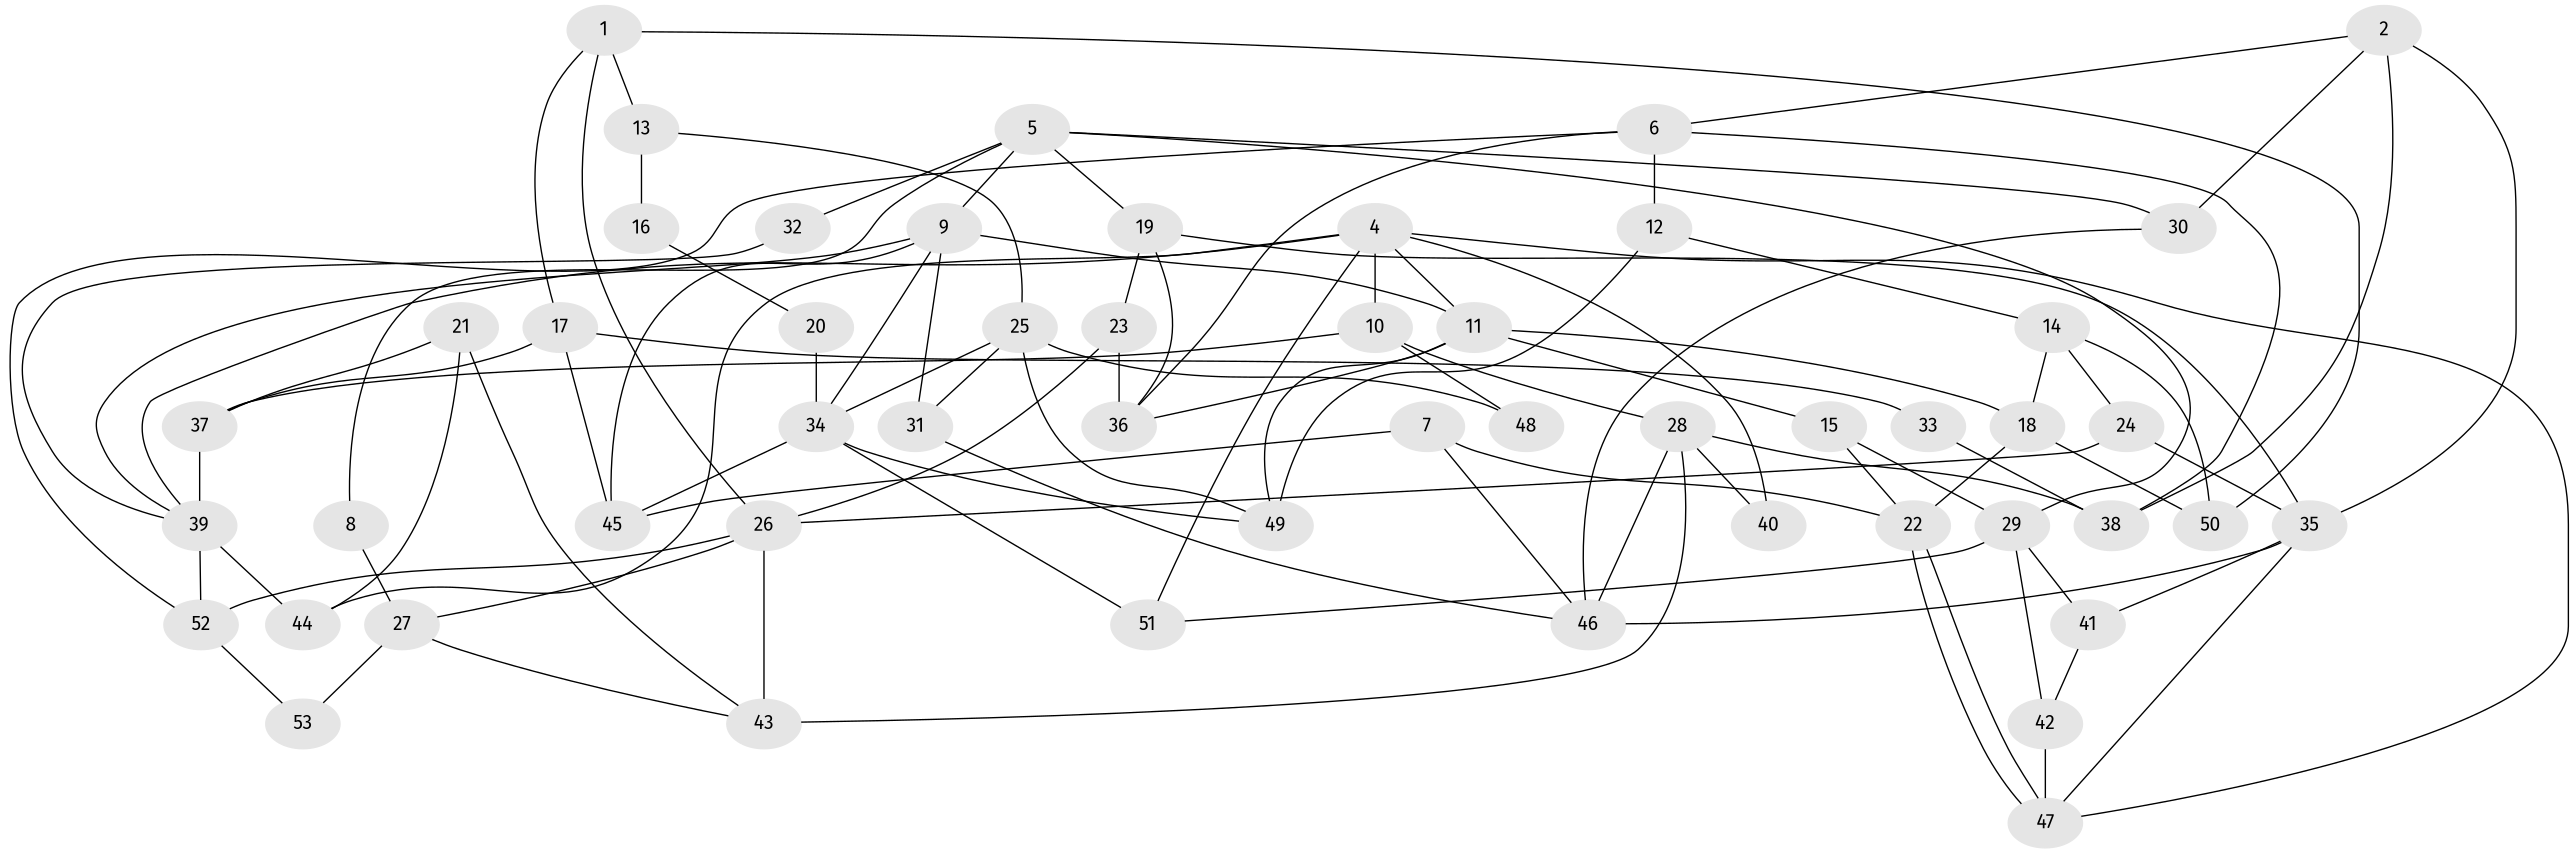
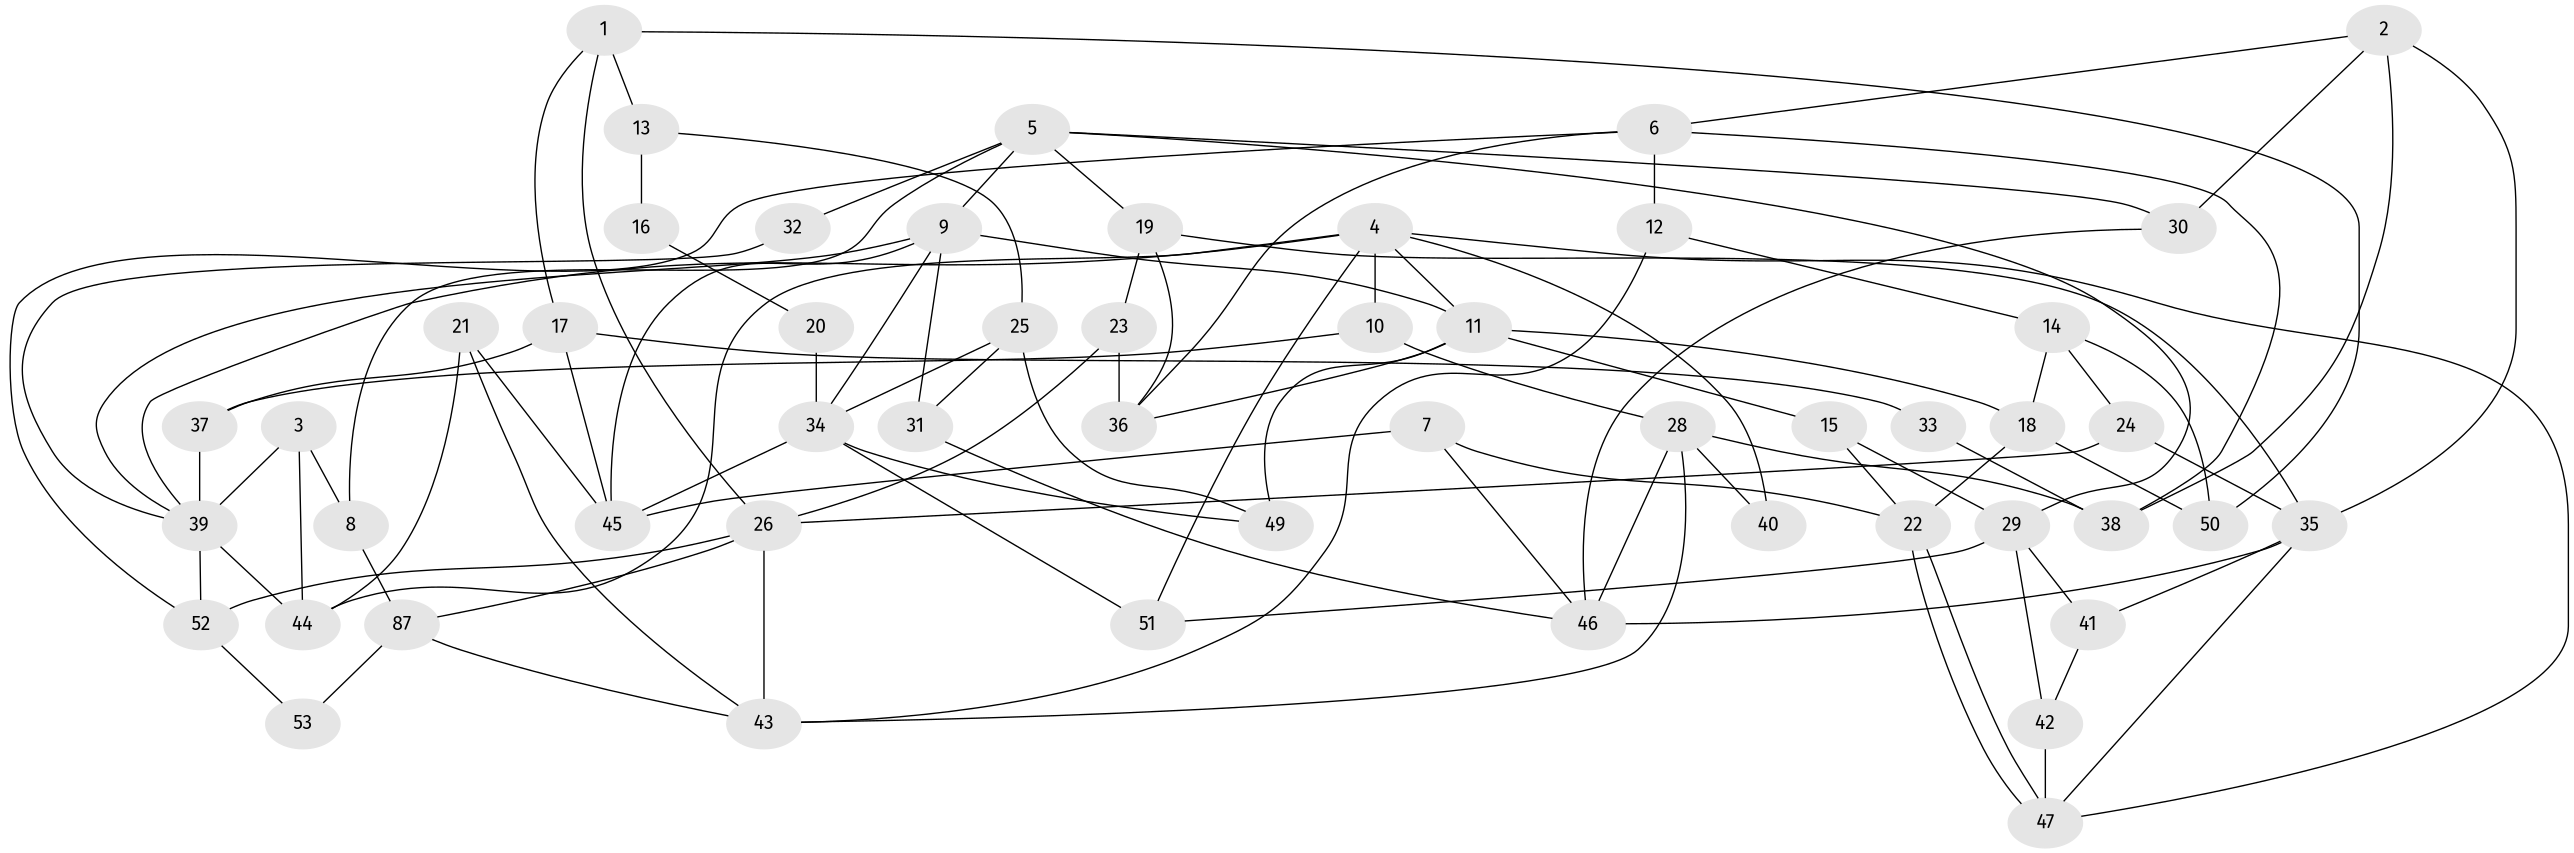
edge "12" -- "49": now "12" -- "43"
edge "21" -- "37": now "21" -- "45"
node "3": added
node "48": removed
node "27": label "27" -> "87"
